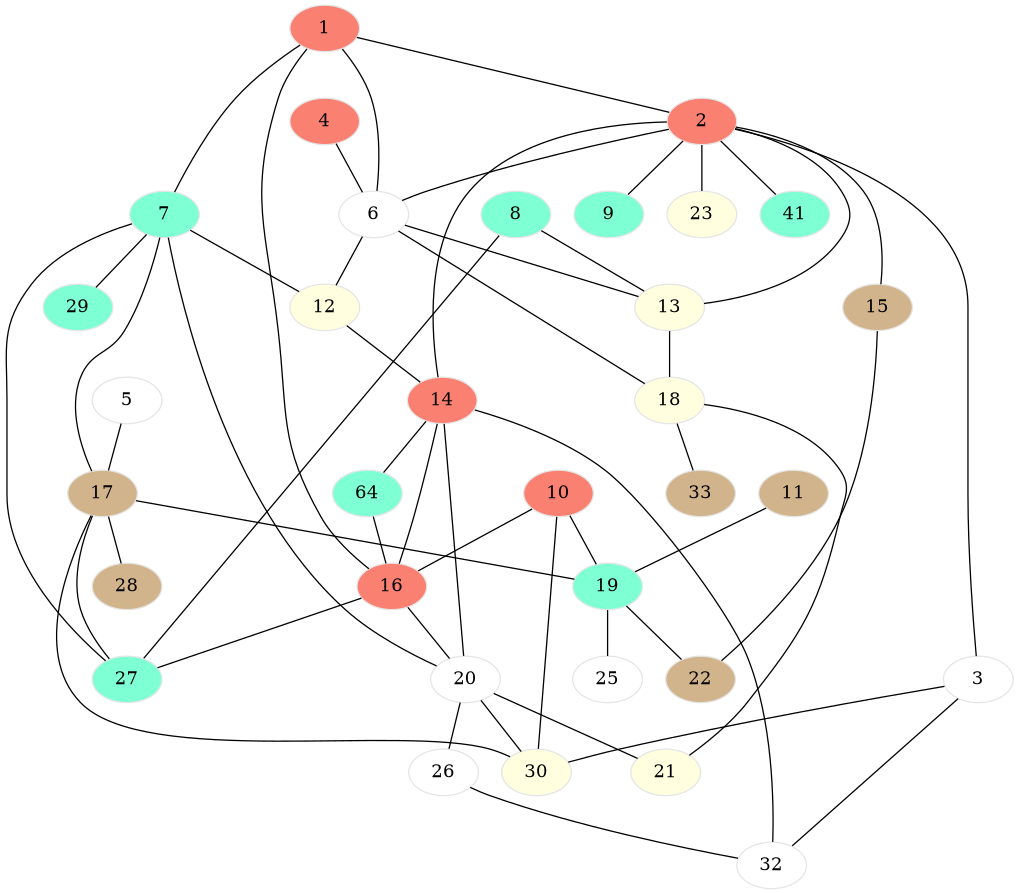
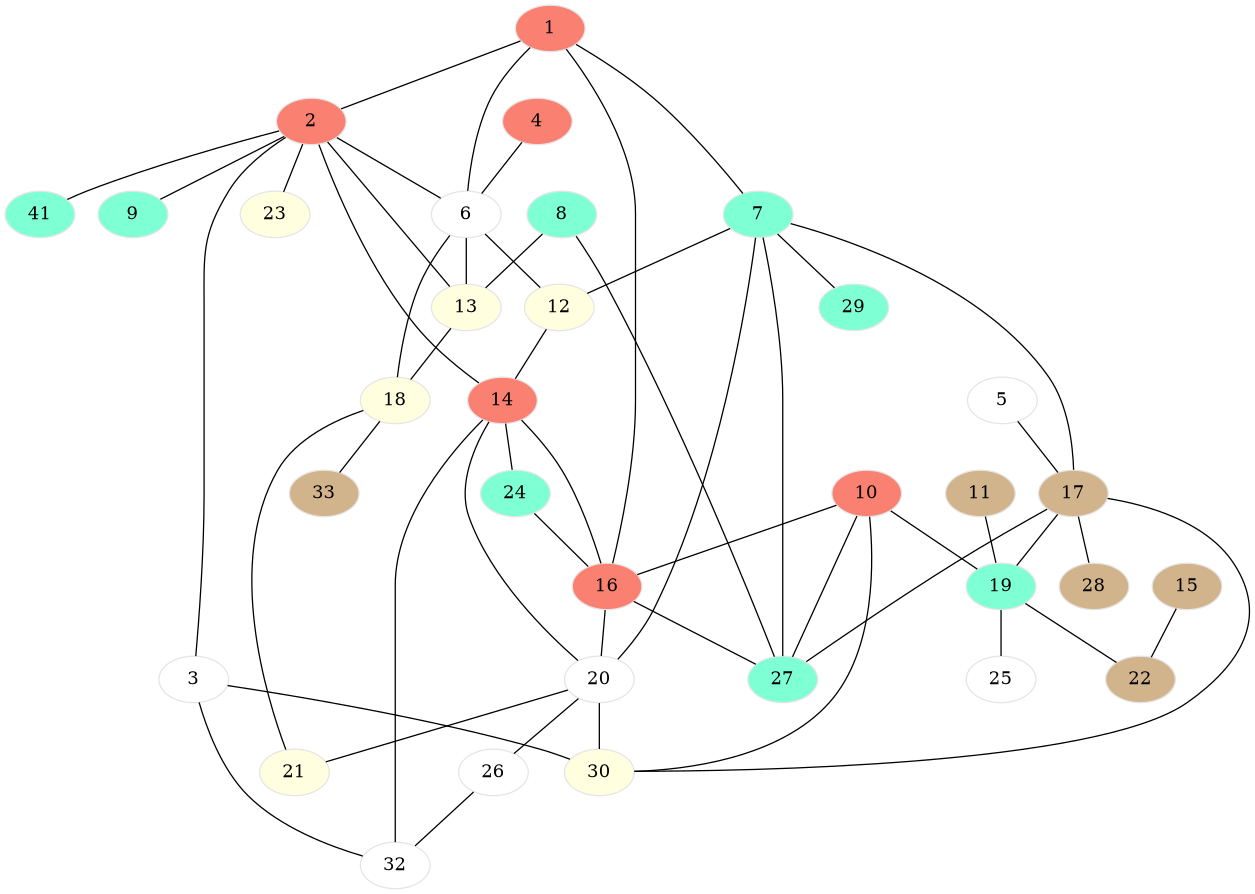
edge "2" -- "15": removed
node "64": label "64" -> "24"
edge "10" -- "27": added
